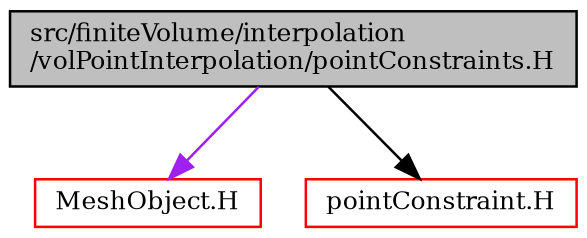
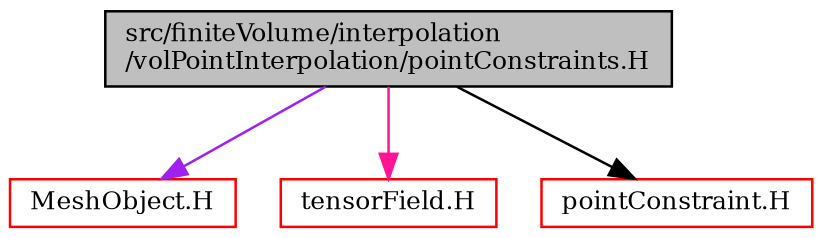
node "tensorField.H": added
